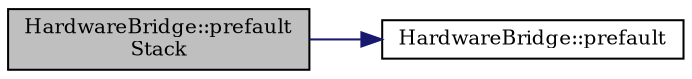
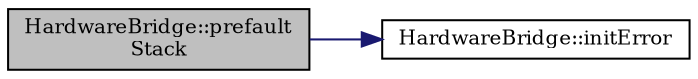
node "HardwareBridge::prefault": label "HardwareBridge::prefault" -> "HardwareBridge::initError"
